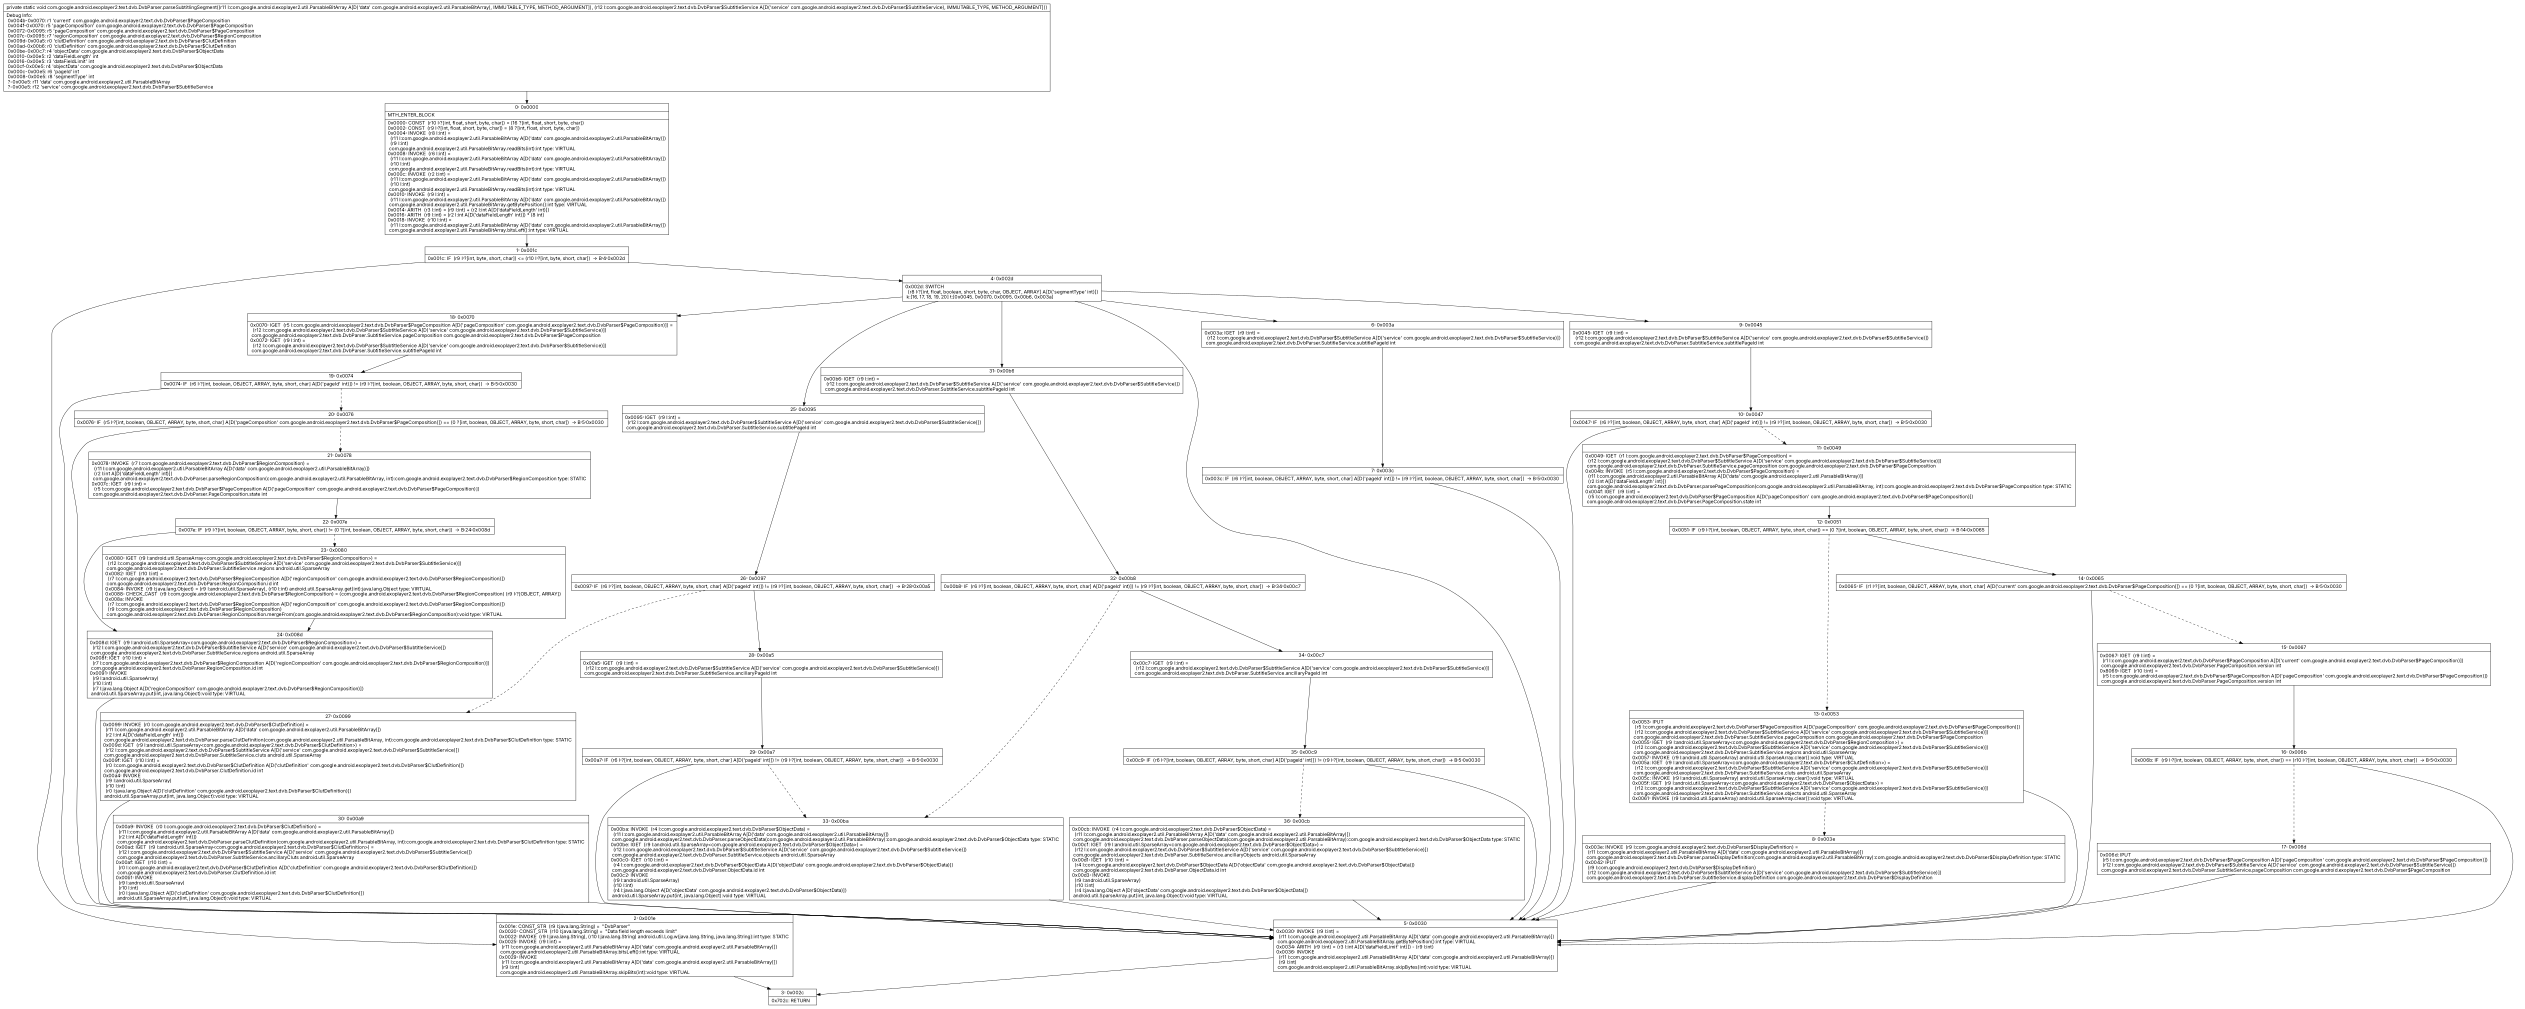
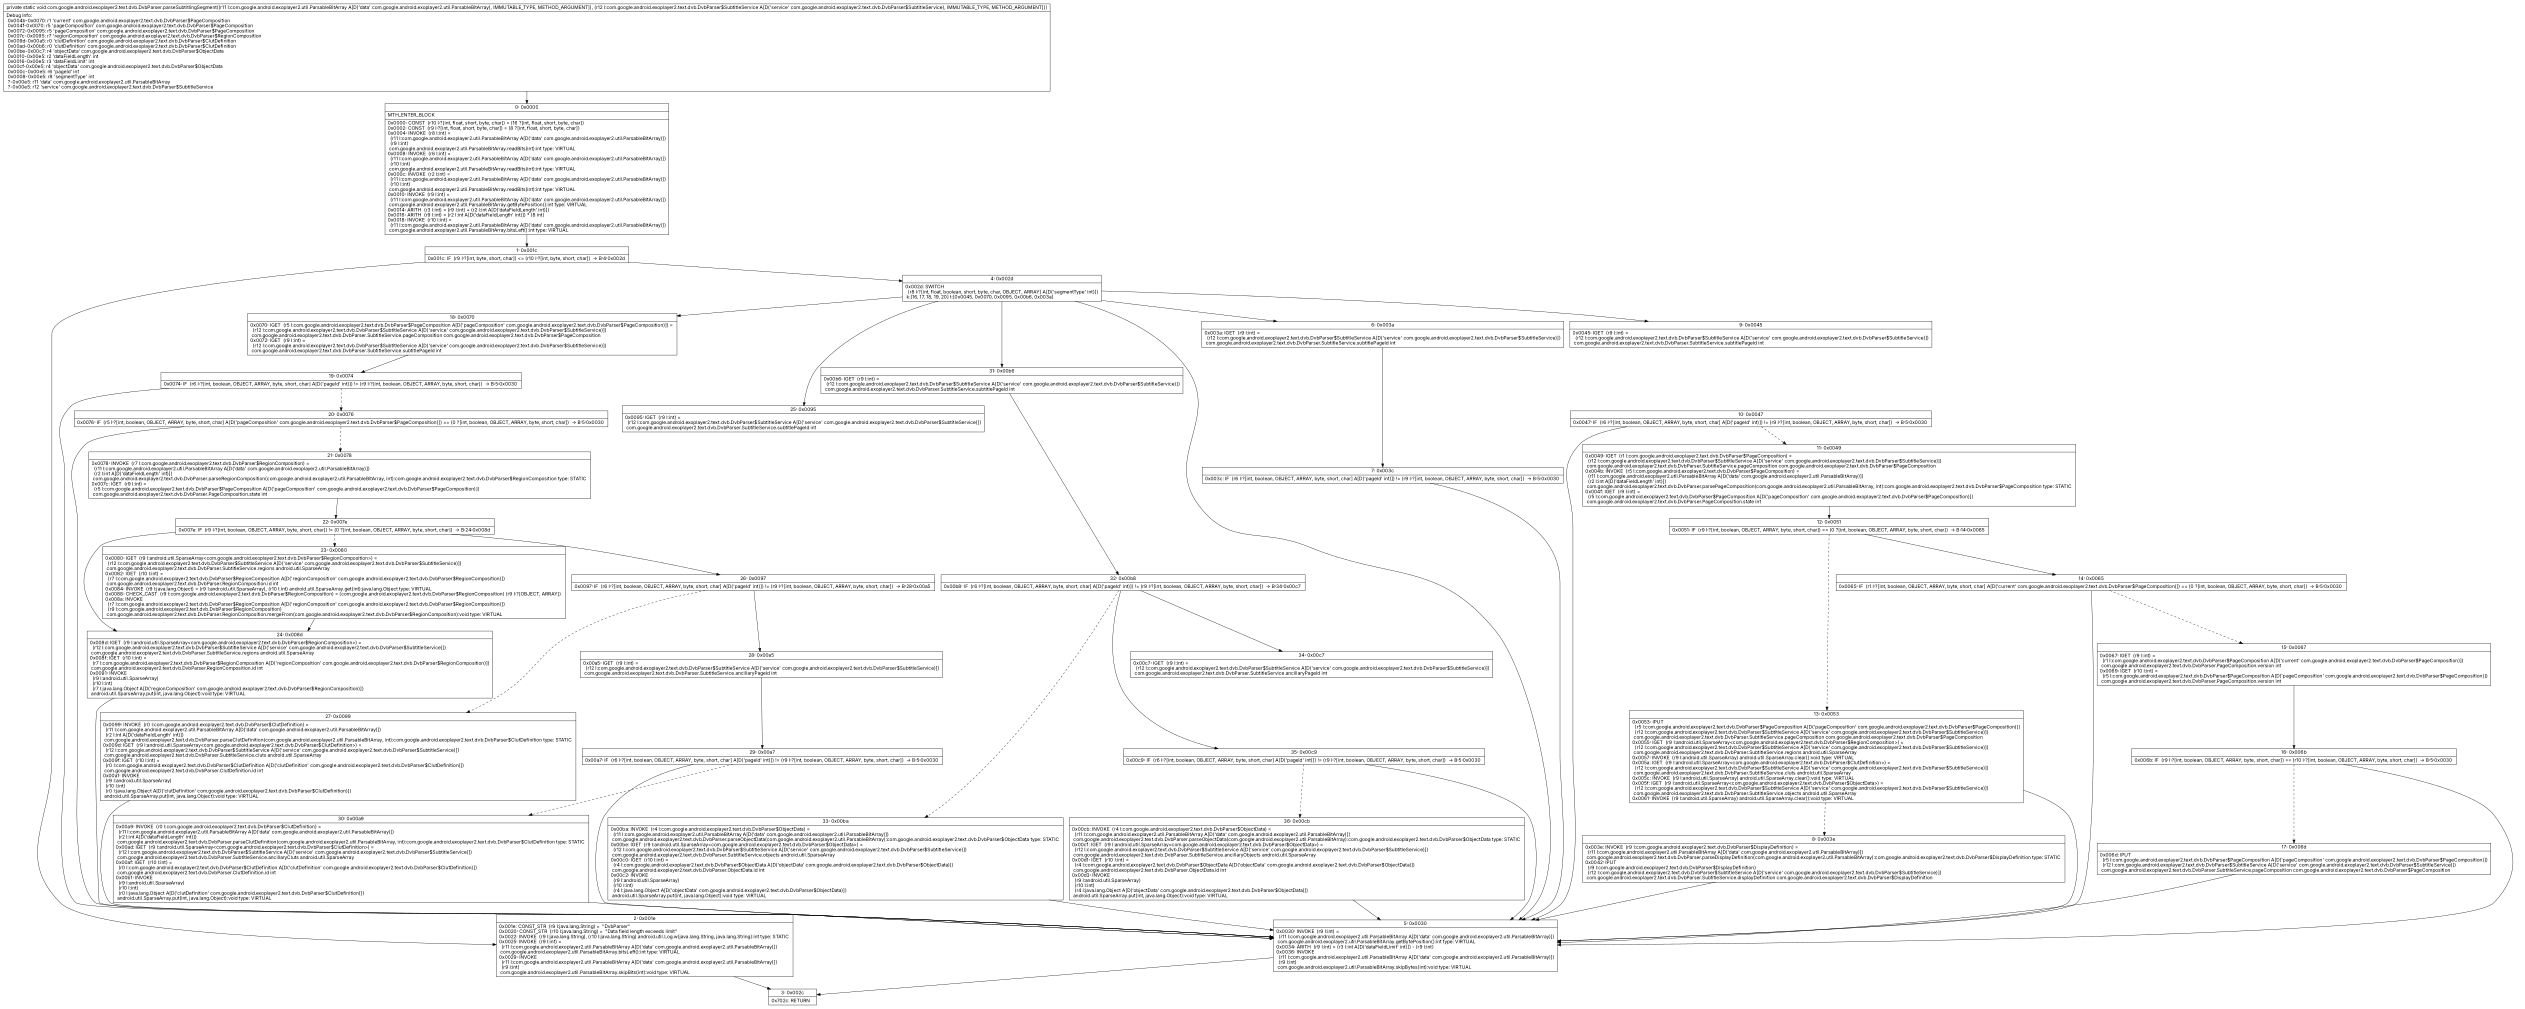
edge "9: 0x0045" -> "10: 0x0047": removed
edge "25: 0x0095" -> "26: 0x0097": now "22: 0x007e" -> "26: 0x0097"
node "15: 0x0067": text "0x8069: IGET  (r10 I:int) =" -> "0x0069: IGET  (r10 I:int) ="
edge "34: 0x00c7" -> "35: 0x00c9": now "32: 0x00b8" -> "35: 0x00c9"
node "27: 0x0099": text "0x00a4: INVOKE" -> "0x00a1: INVOKE"
edge "29: 0x00a7" -> "33: 0x00ba": now "29: 0x00a7" -> "30: 0x00a9"
